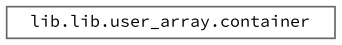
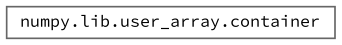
node "lib.lib.user_array.container": label "lib.lib.user_array.container" -> "numpy.lib.user_array.container"
